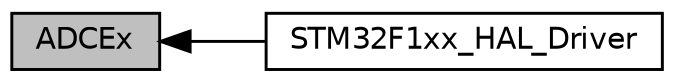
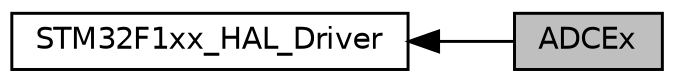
edge "STM32F1xx_HAL_Driver" -> "ADCEx": reversed
